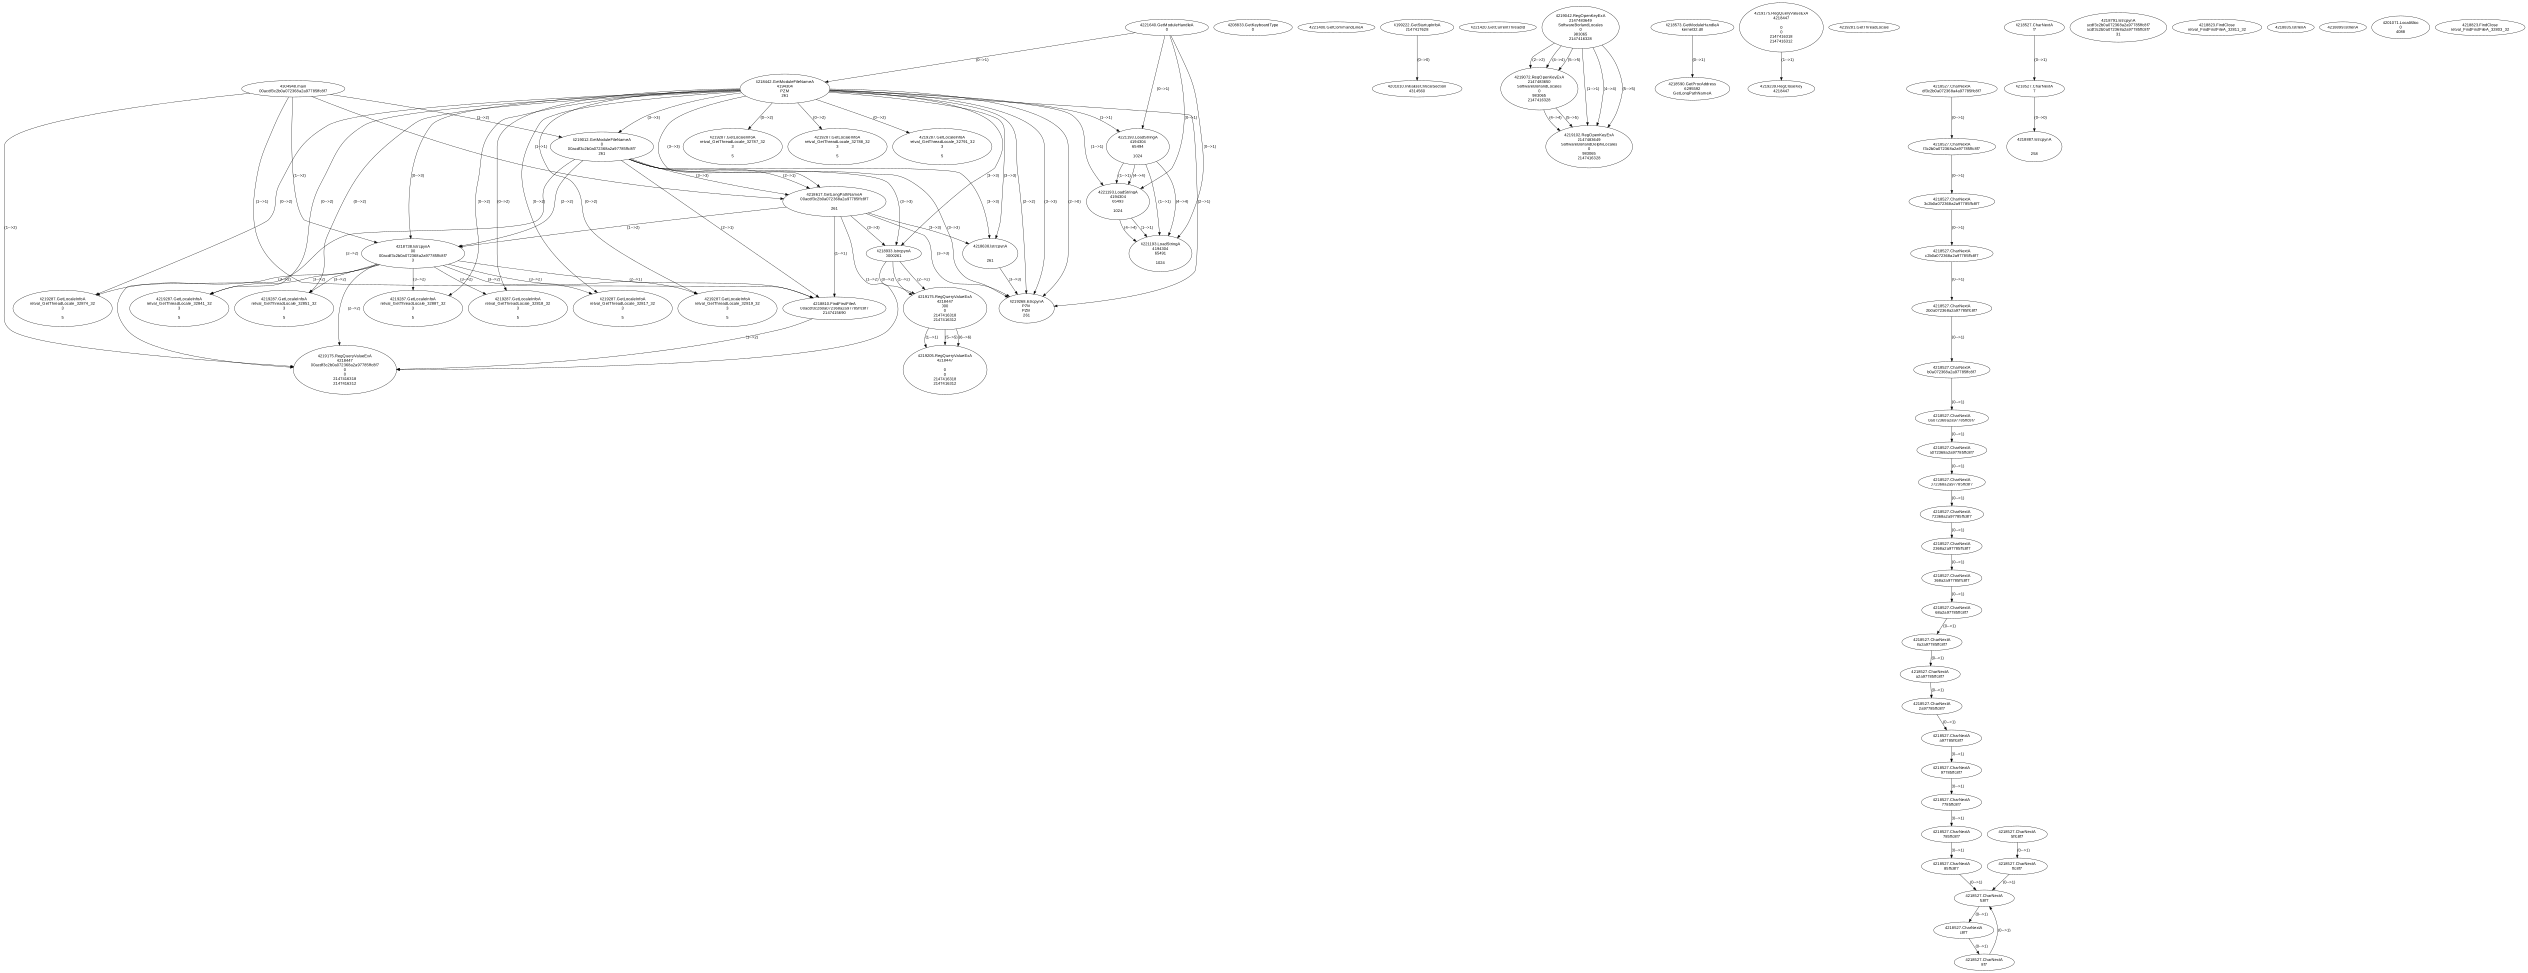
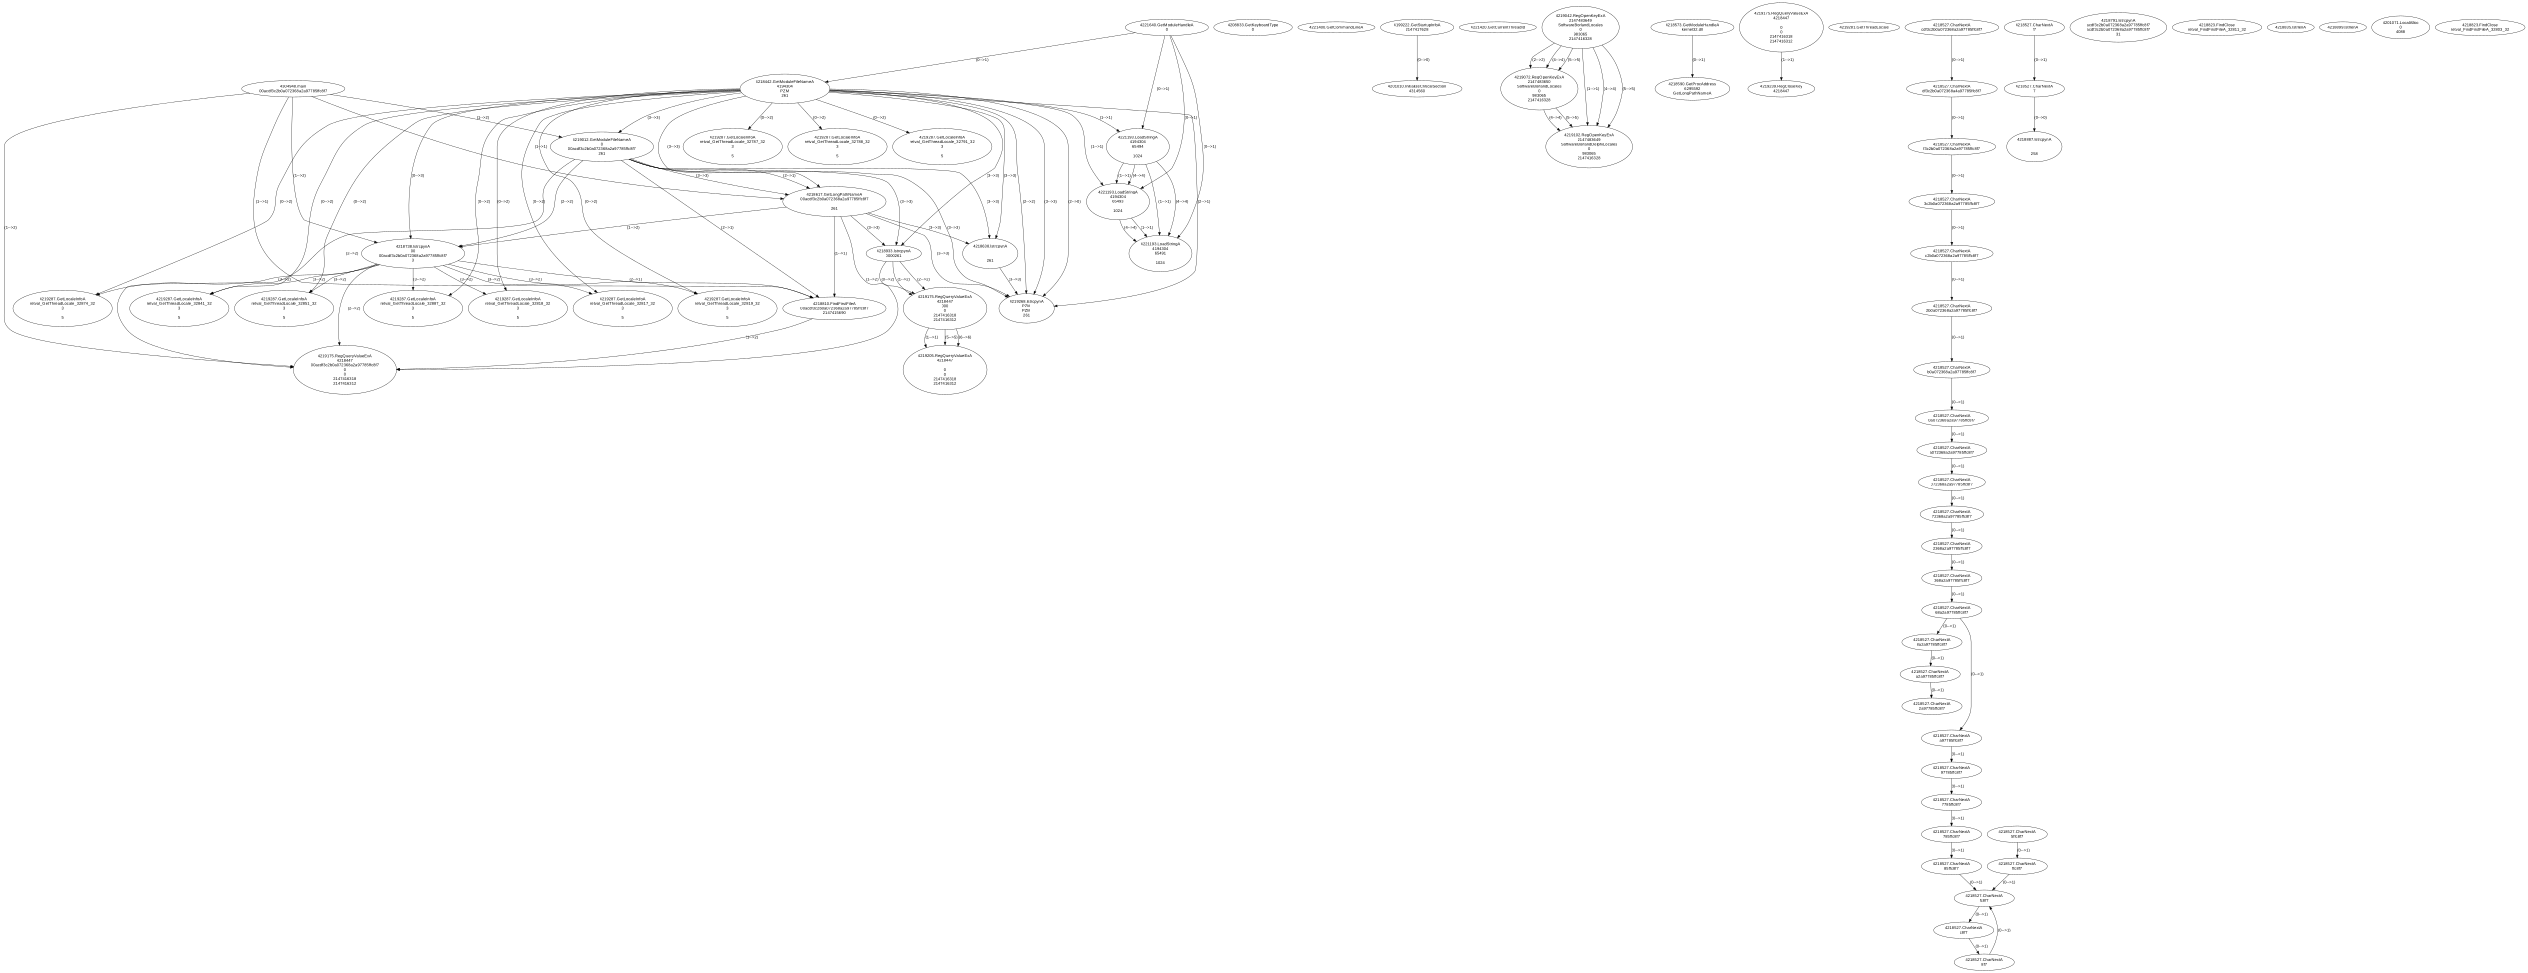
node "4218527.CharNextA cdf3c2b0a072368a2a97785ffc8f7": added
edge "4218527.CharNextA 2a97785ffc8f7" -> "4218527.CharNextA a97785ffc8f7": now "4218527.CharNextA 68a2a97785ffc8f7" -> "4218527.CharNextA a97785ffc8f7"
